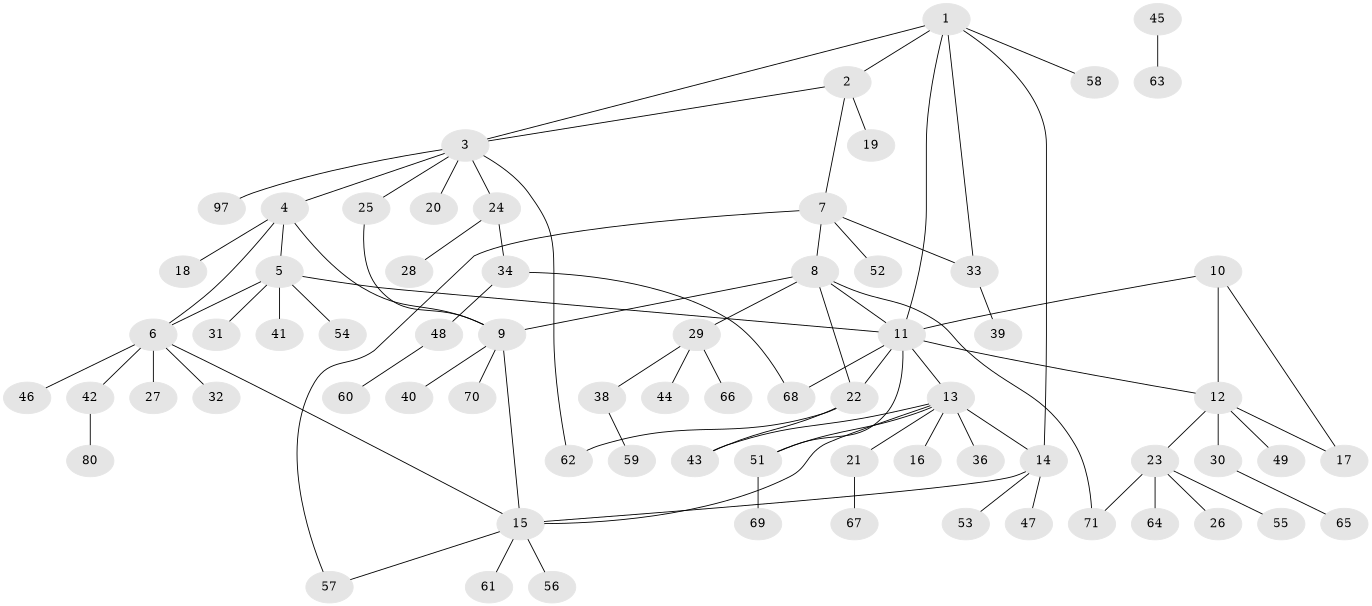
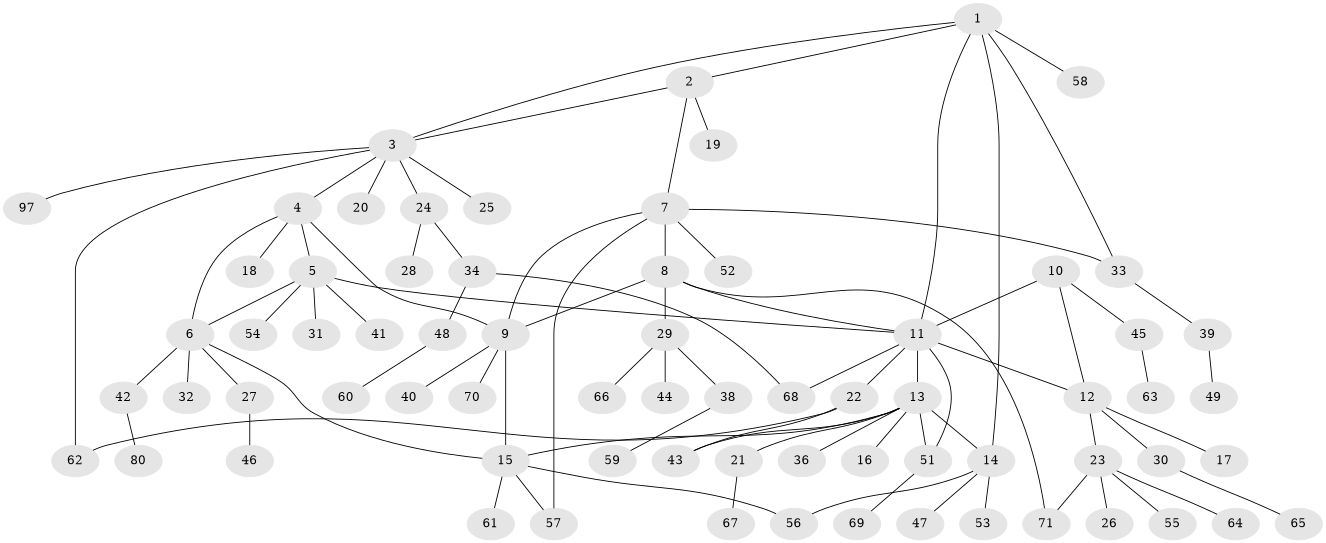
edge "25" -- "9": now "7" -- "9"
edge "8" -- "22": removed
edge "6" -- "46": now "27" -- "46"
edge "10" -- "17": now "10" -- "45"
edge "12" -- "49": now "39" -- "49"
edge "14" -- "15": now "14" -- "56"
